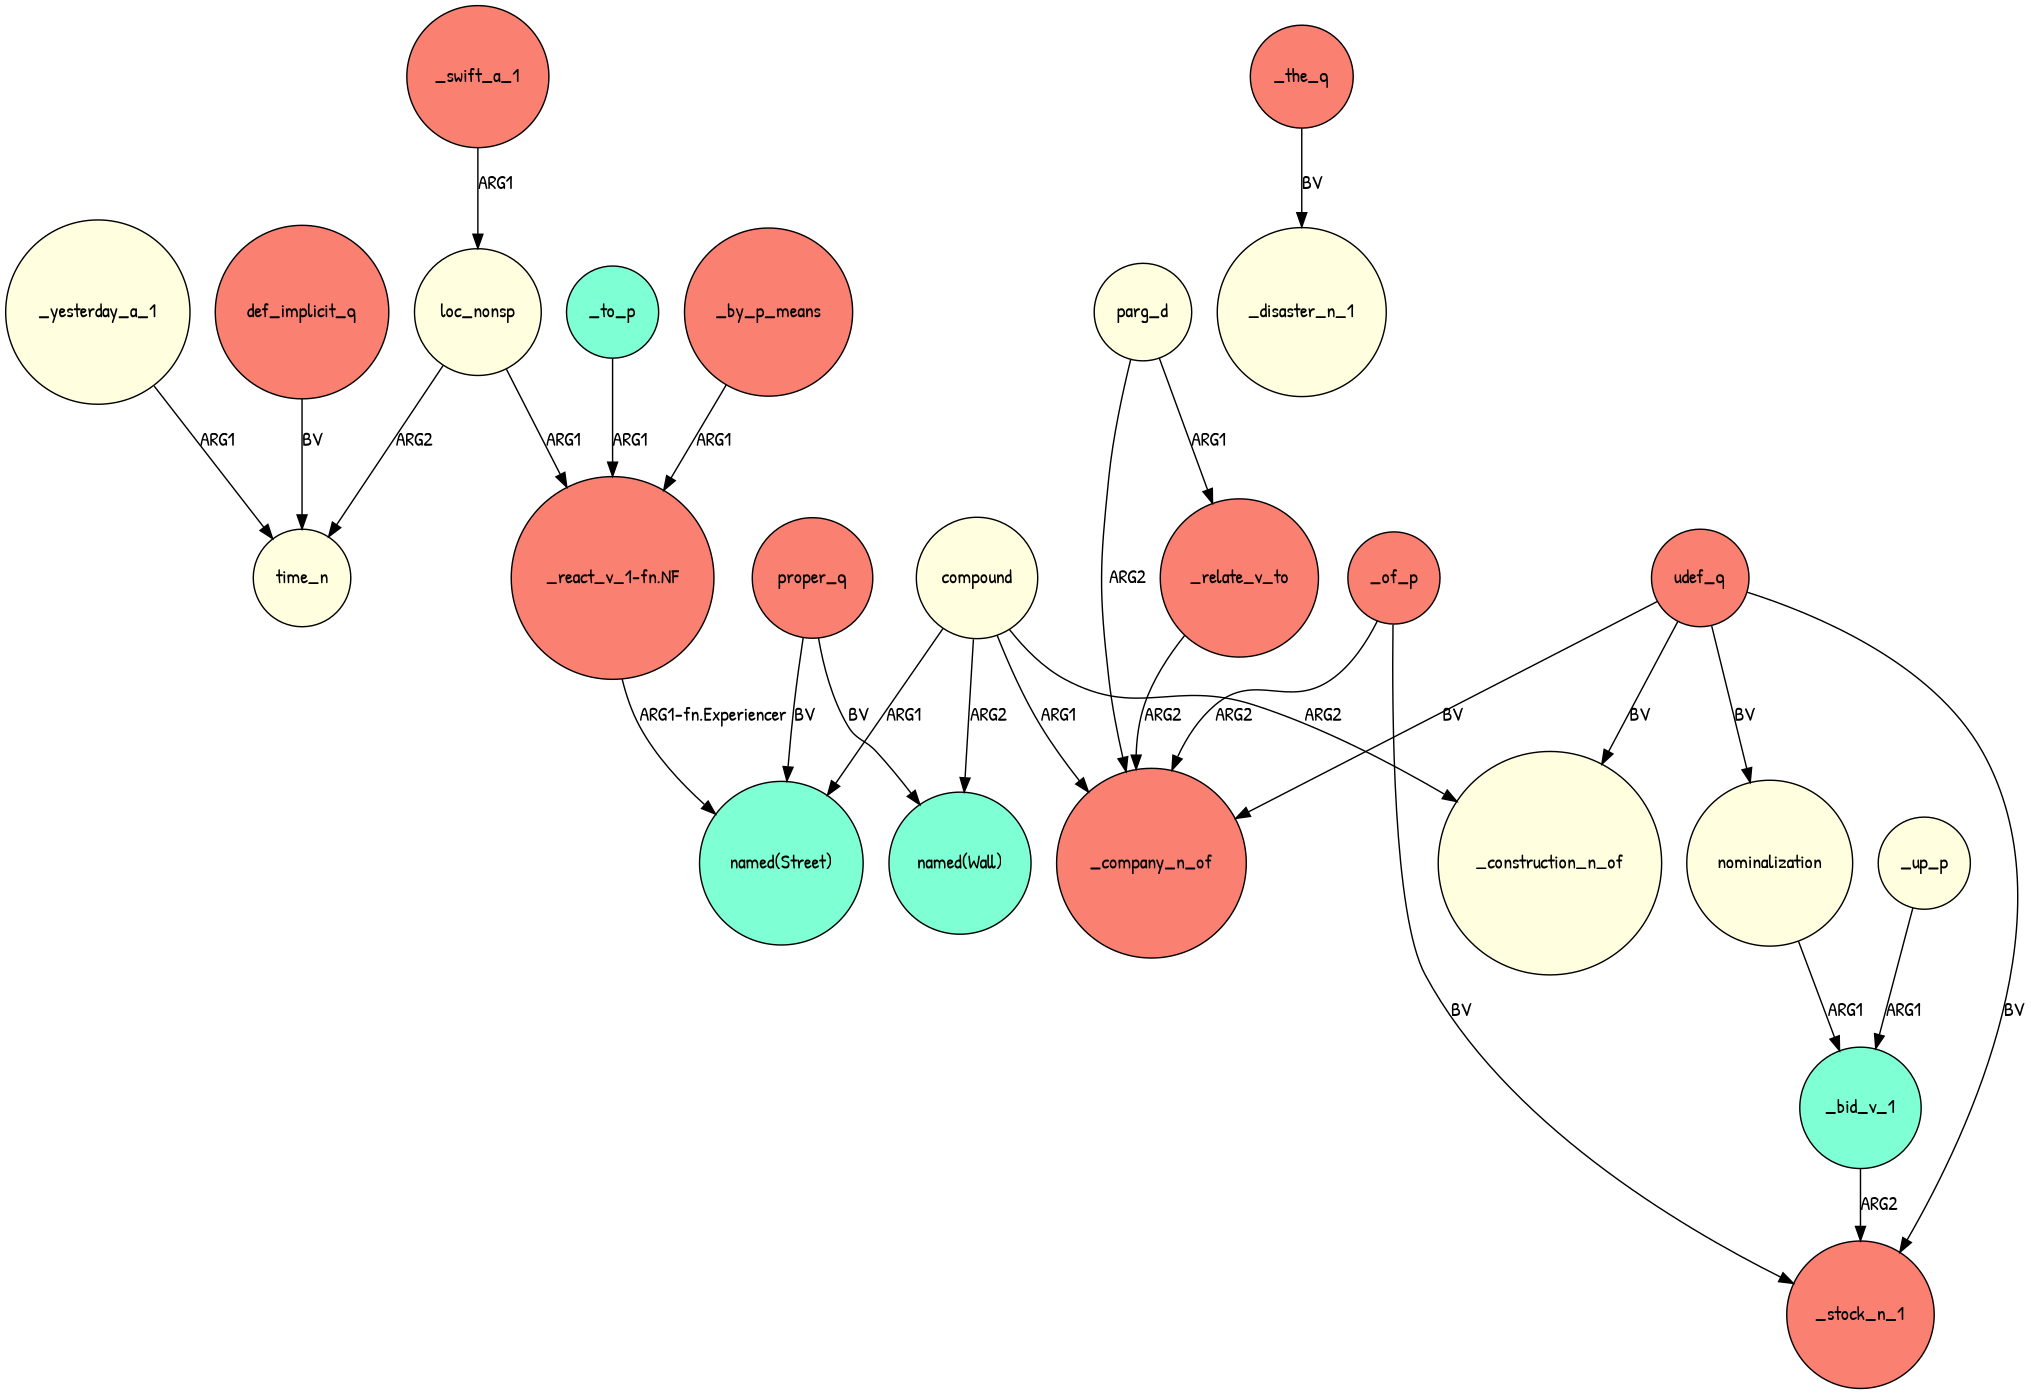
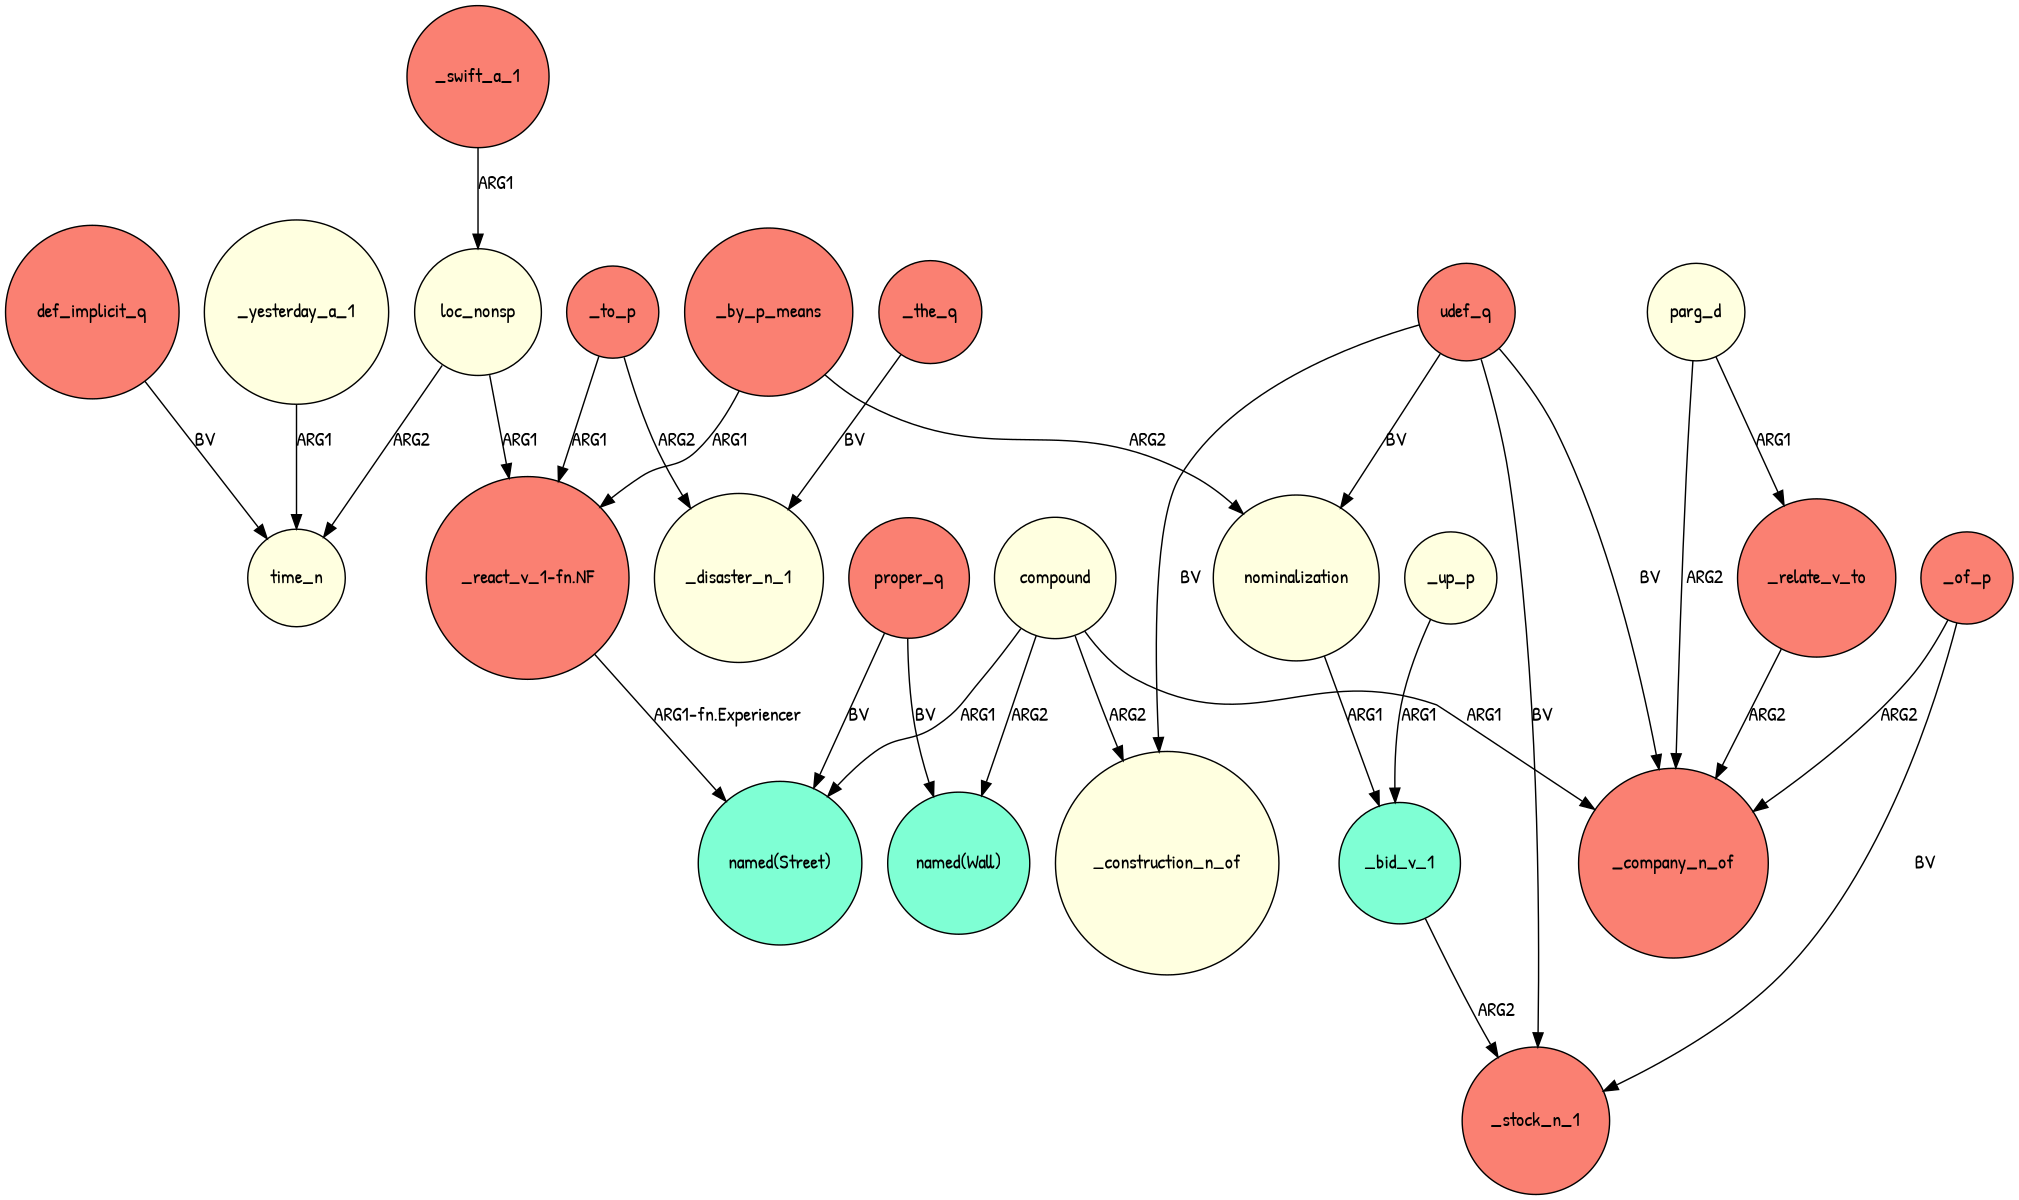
node "_to_p": fillcolor aquamarine -> salmon
edge "_to_p" -> "_disaster_n_1": added, label "ARG2"
edge "_by_p_means" -> "nominalization": added, label "ARG2"
